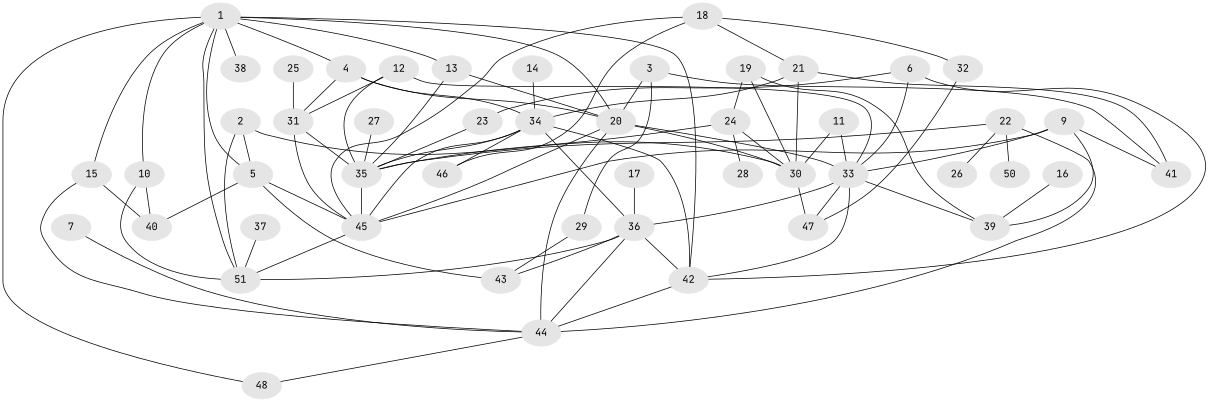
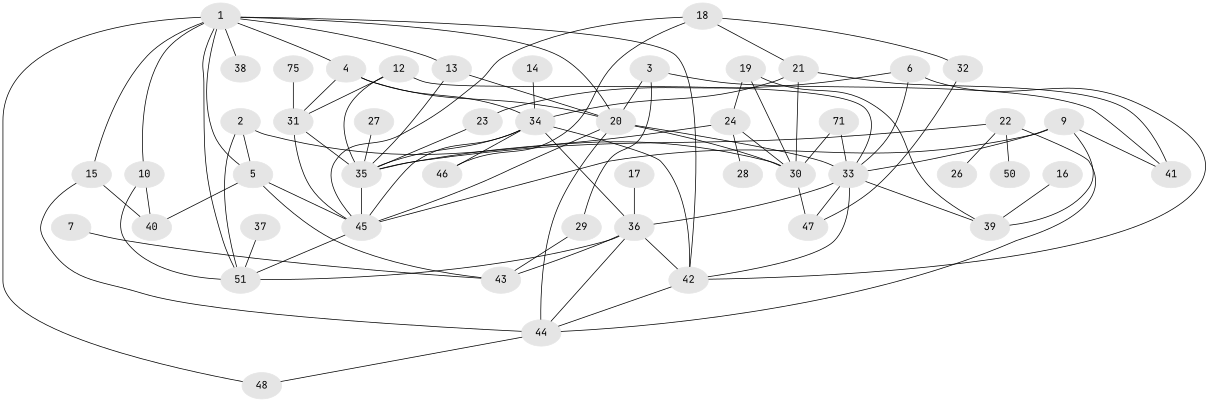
node "25": label "25" -> "75"
node "11": label "11" -> "71"
edge "7" -- "44": now "7" -- "43"
